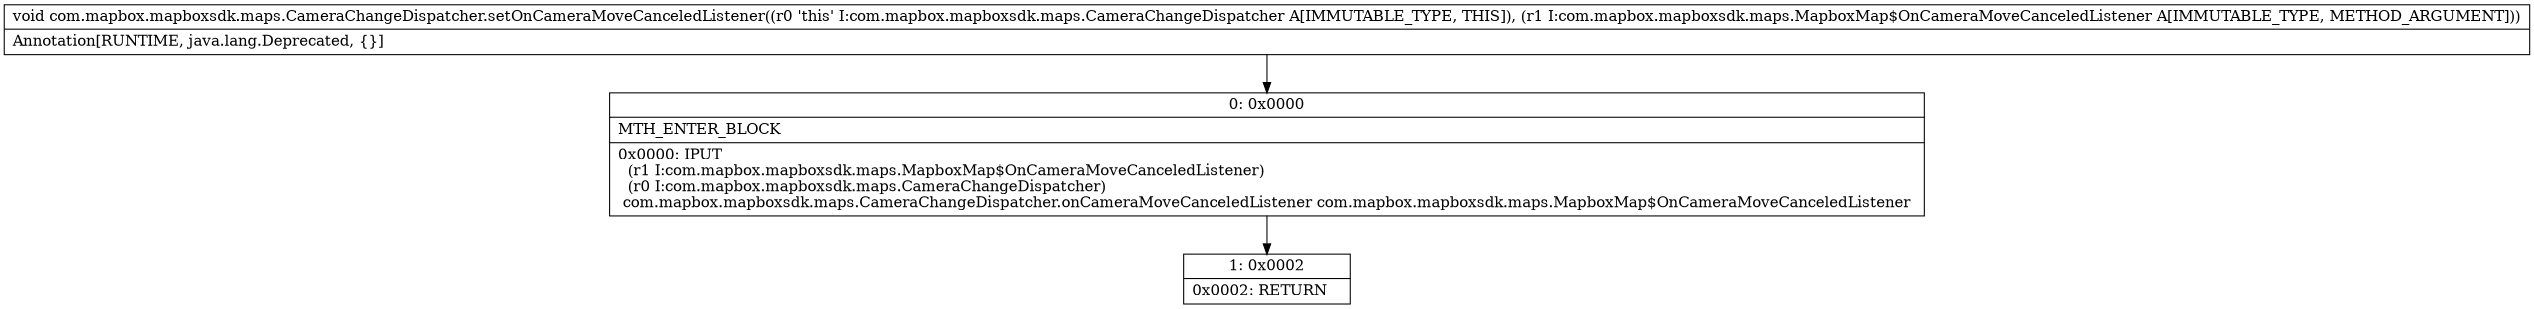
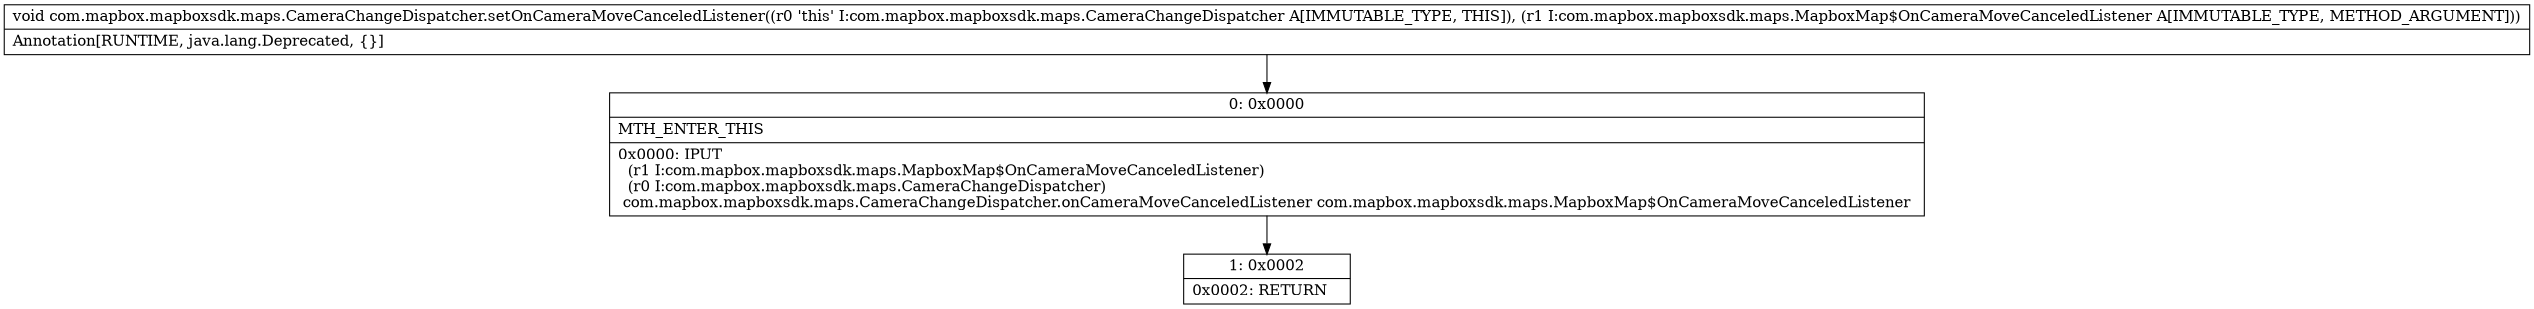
node "0: 0x0000": text "MTH_ENTER_BLOCK" -> "MTH_ENTER_THIS"
